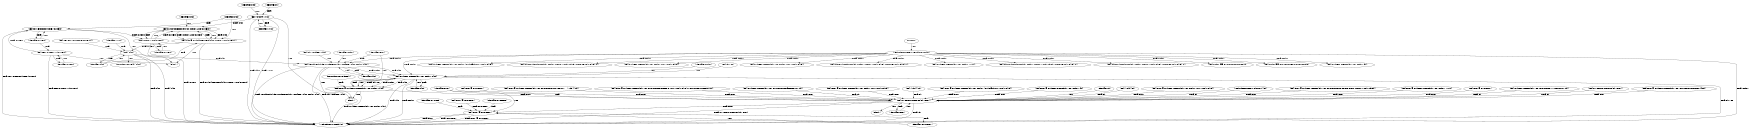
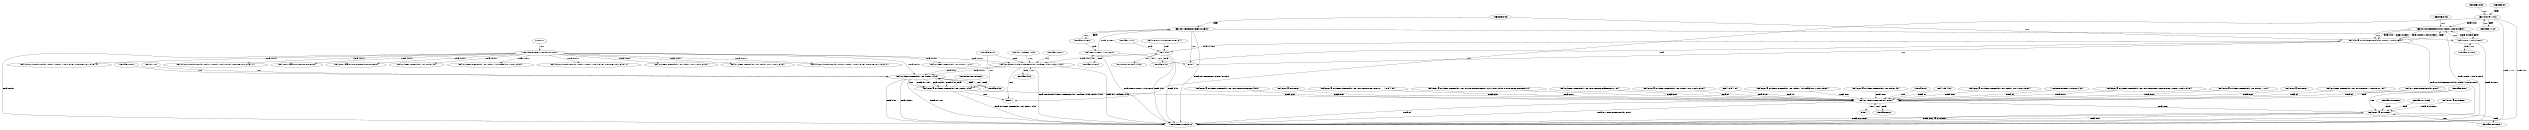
edge "(Call,convert_to_string_ex(current))" -> "(MethodReturn,static int)": label "DDG: convert_to_string_ex(current)" -> "DDG: convert_to_convert_ex(current)"
edge "(Call,curl_slist_append(slist, Z_STRVAL_P(current)))" -> "(MethodReturn,static int)": added, label "DDG: Z_STRVAL_P(current)"
